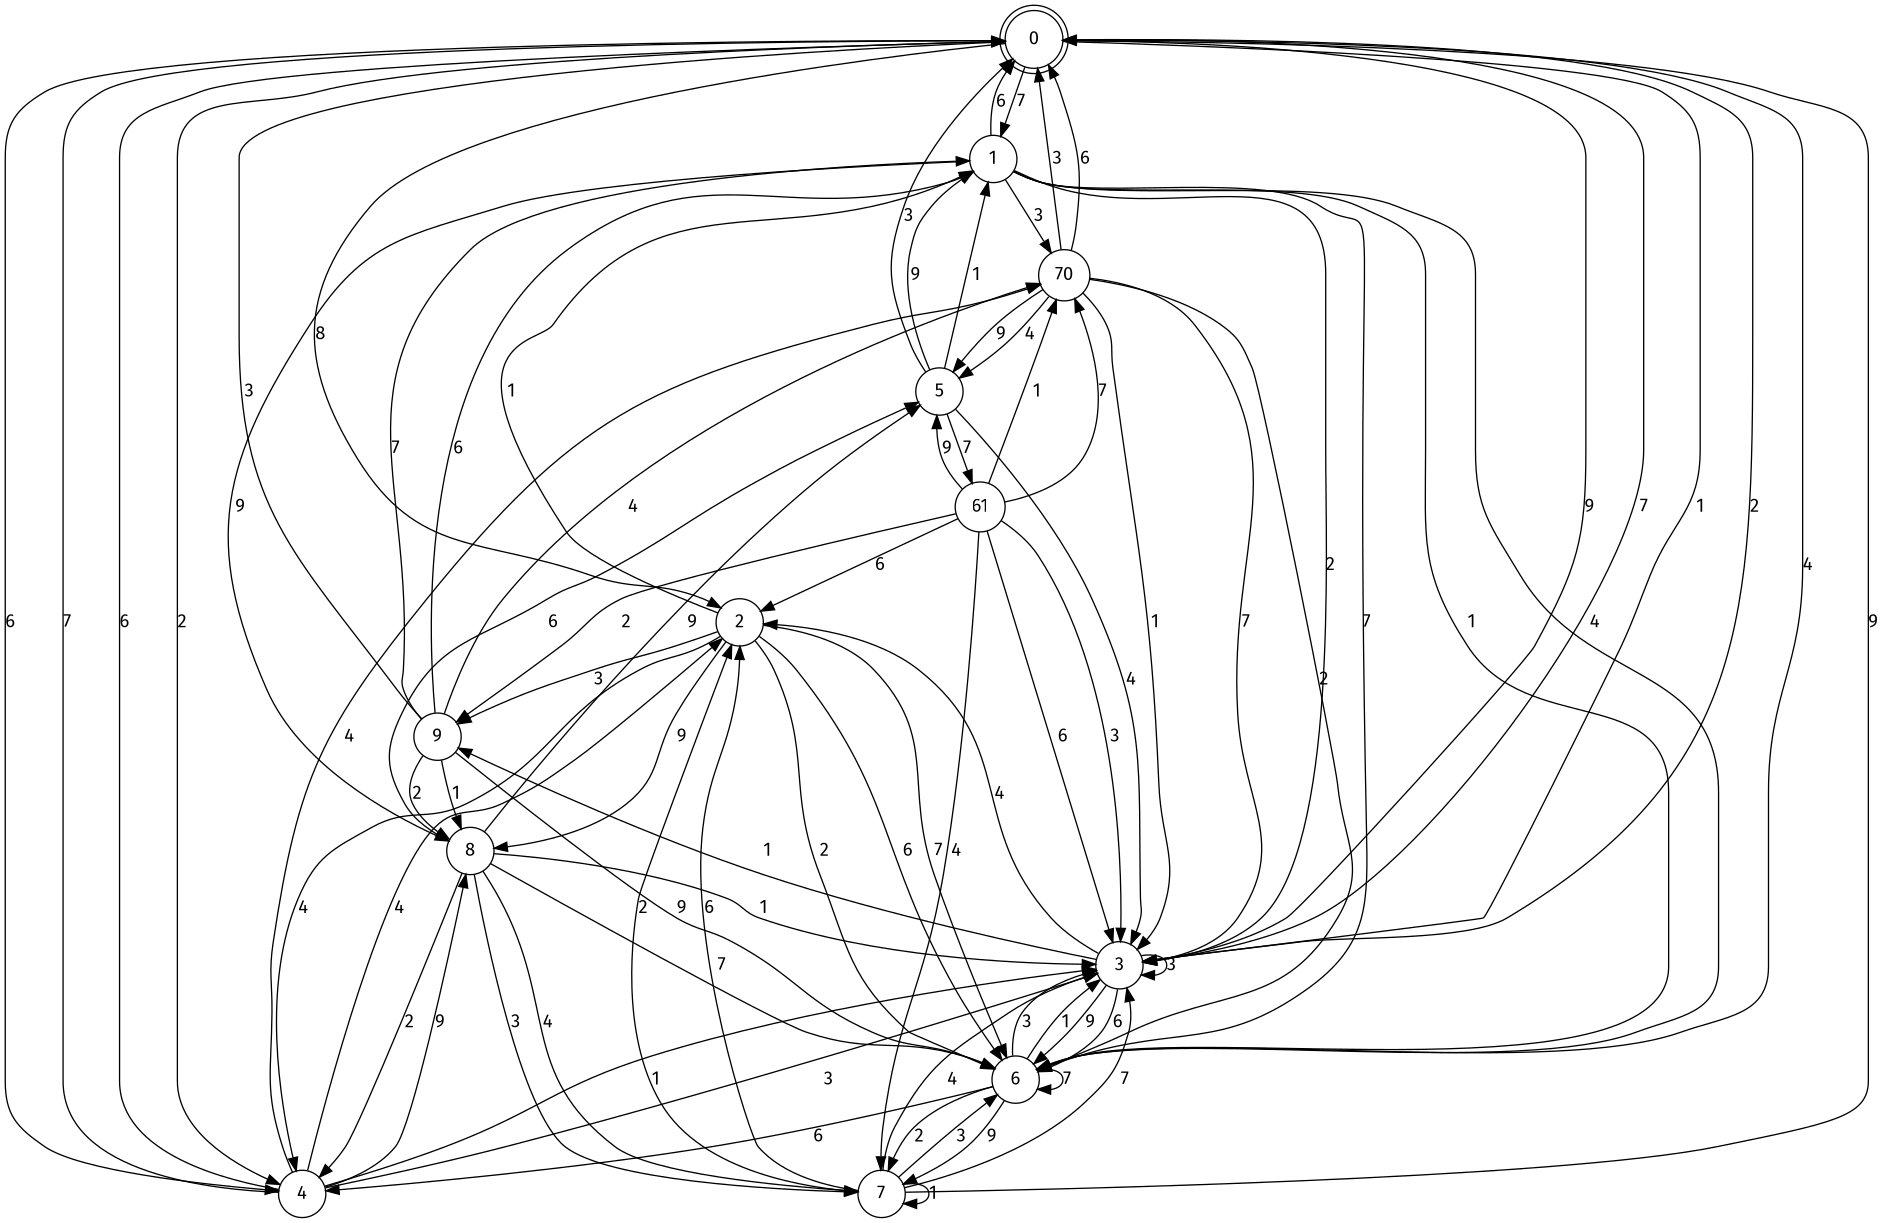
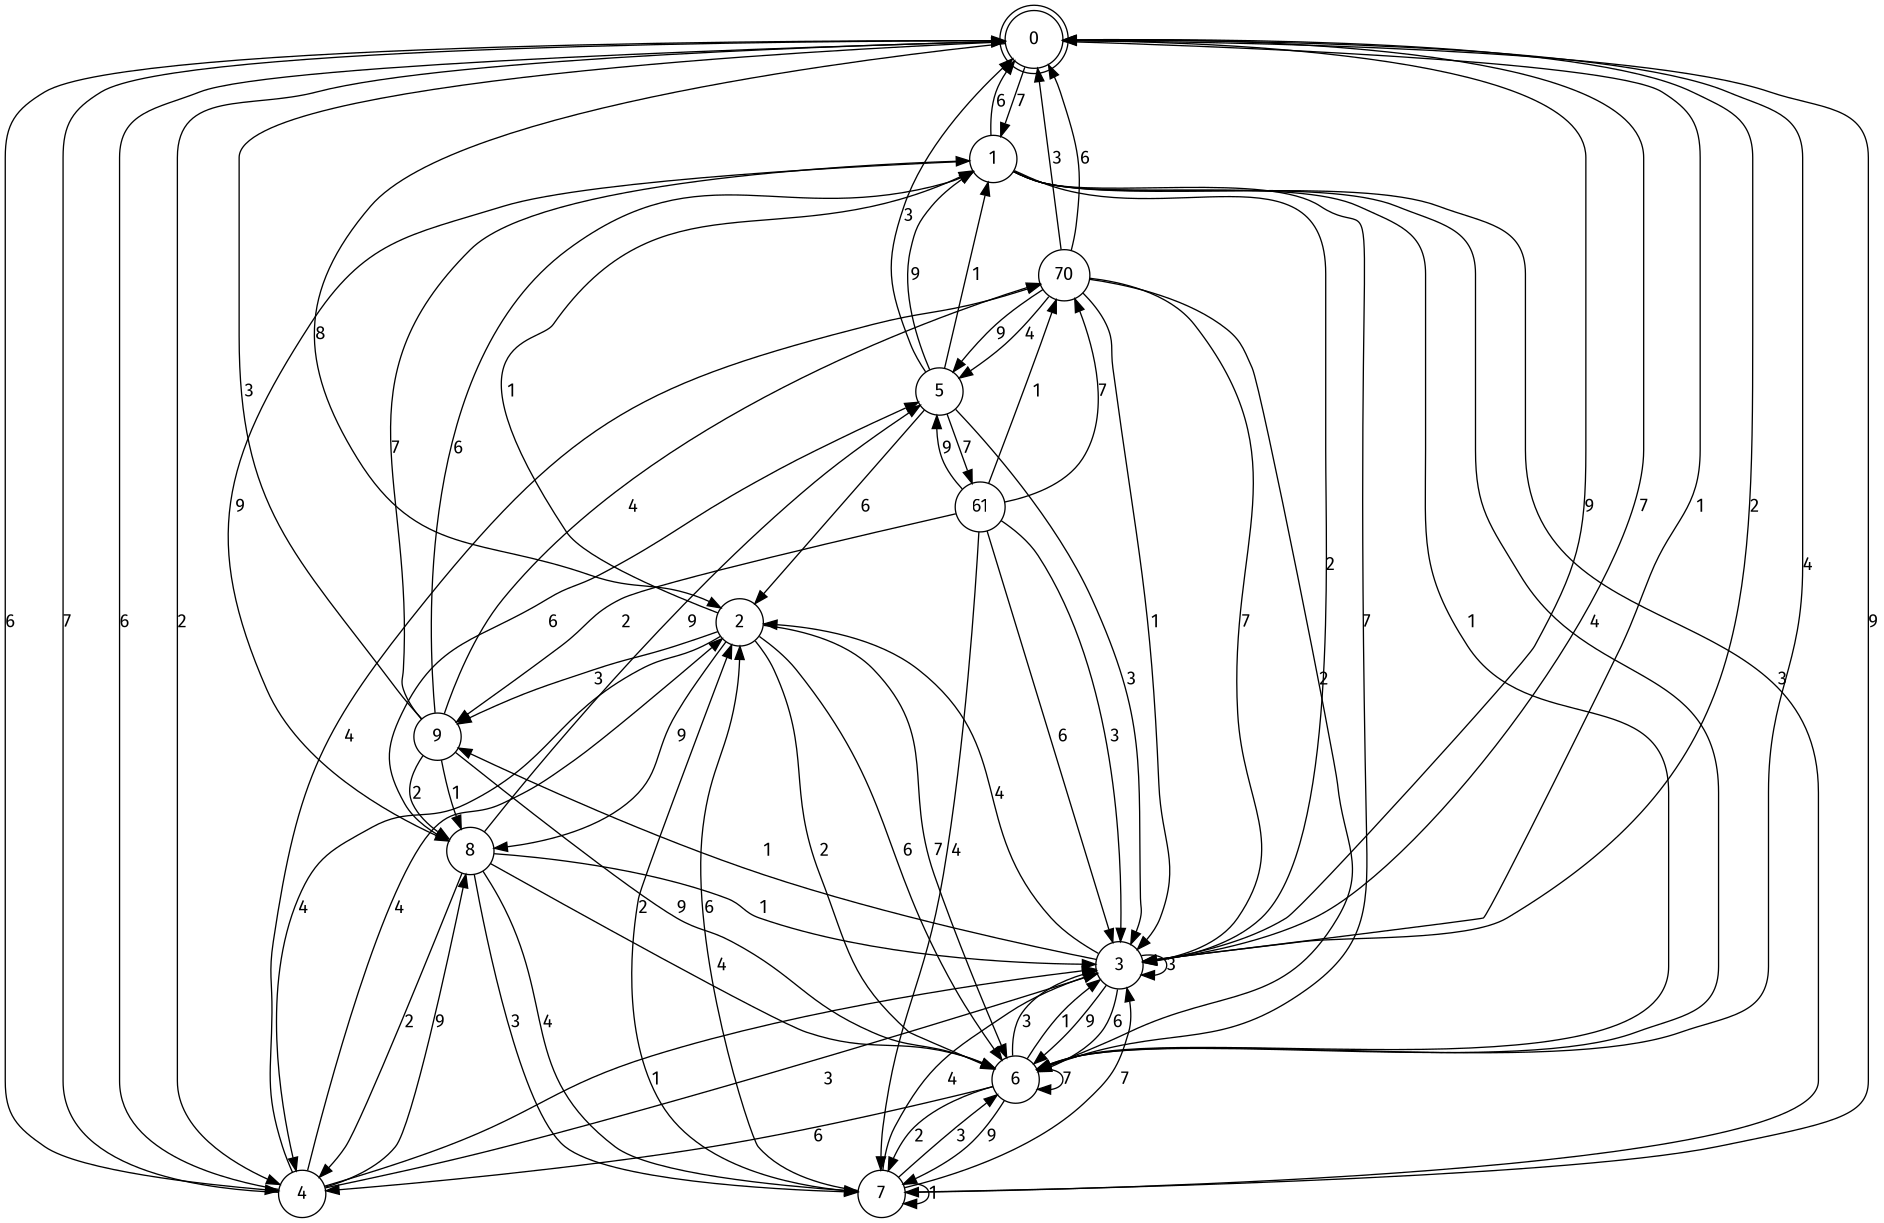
edge "1" -> "70": now "1" -> "7"
edge "61" -> "2": now "5" -> "2"
edge "5" -> "3": label "4" -> "3"
edge "8" -> "6": label "7" -> "4"
